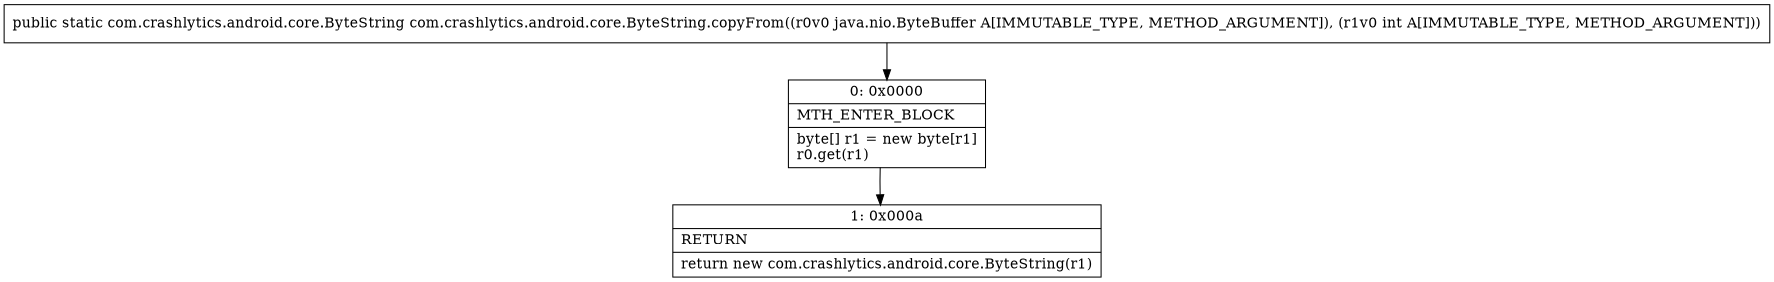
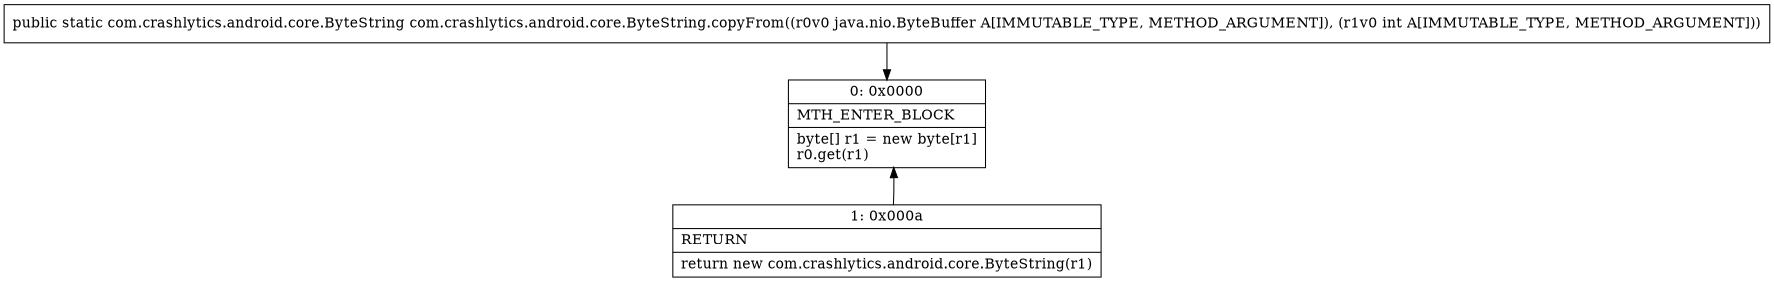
edge "0: 0x0000" -> "1: 0x000a": reversed
